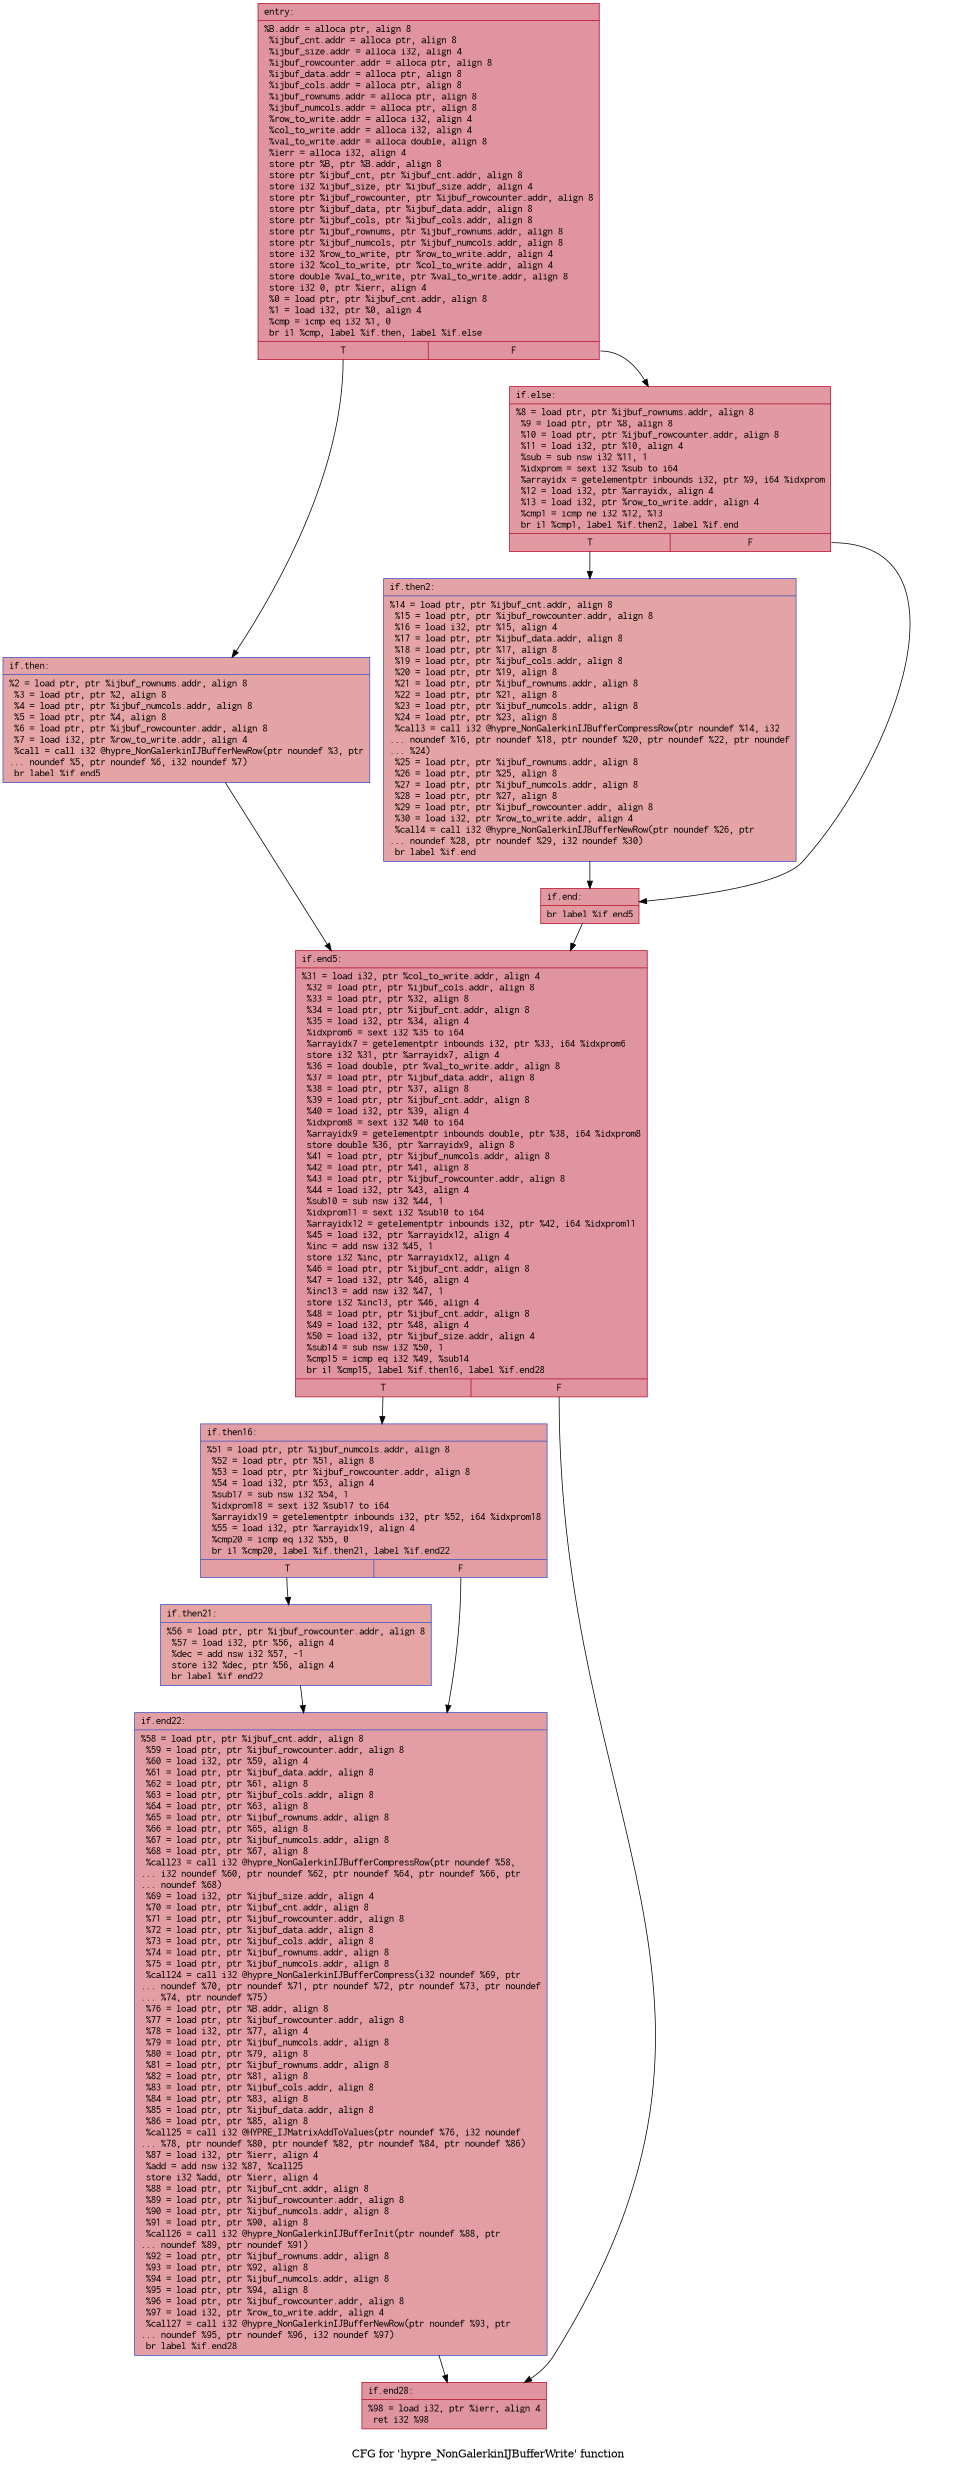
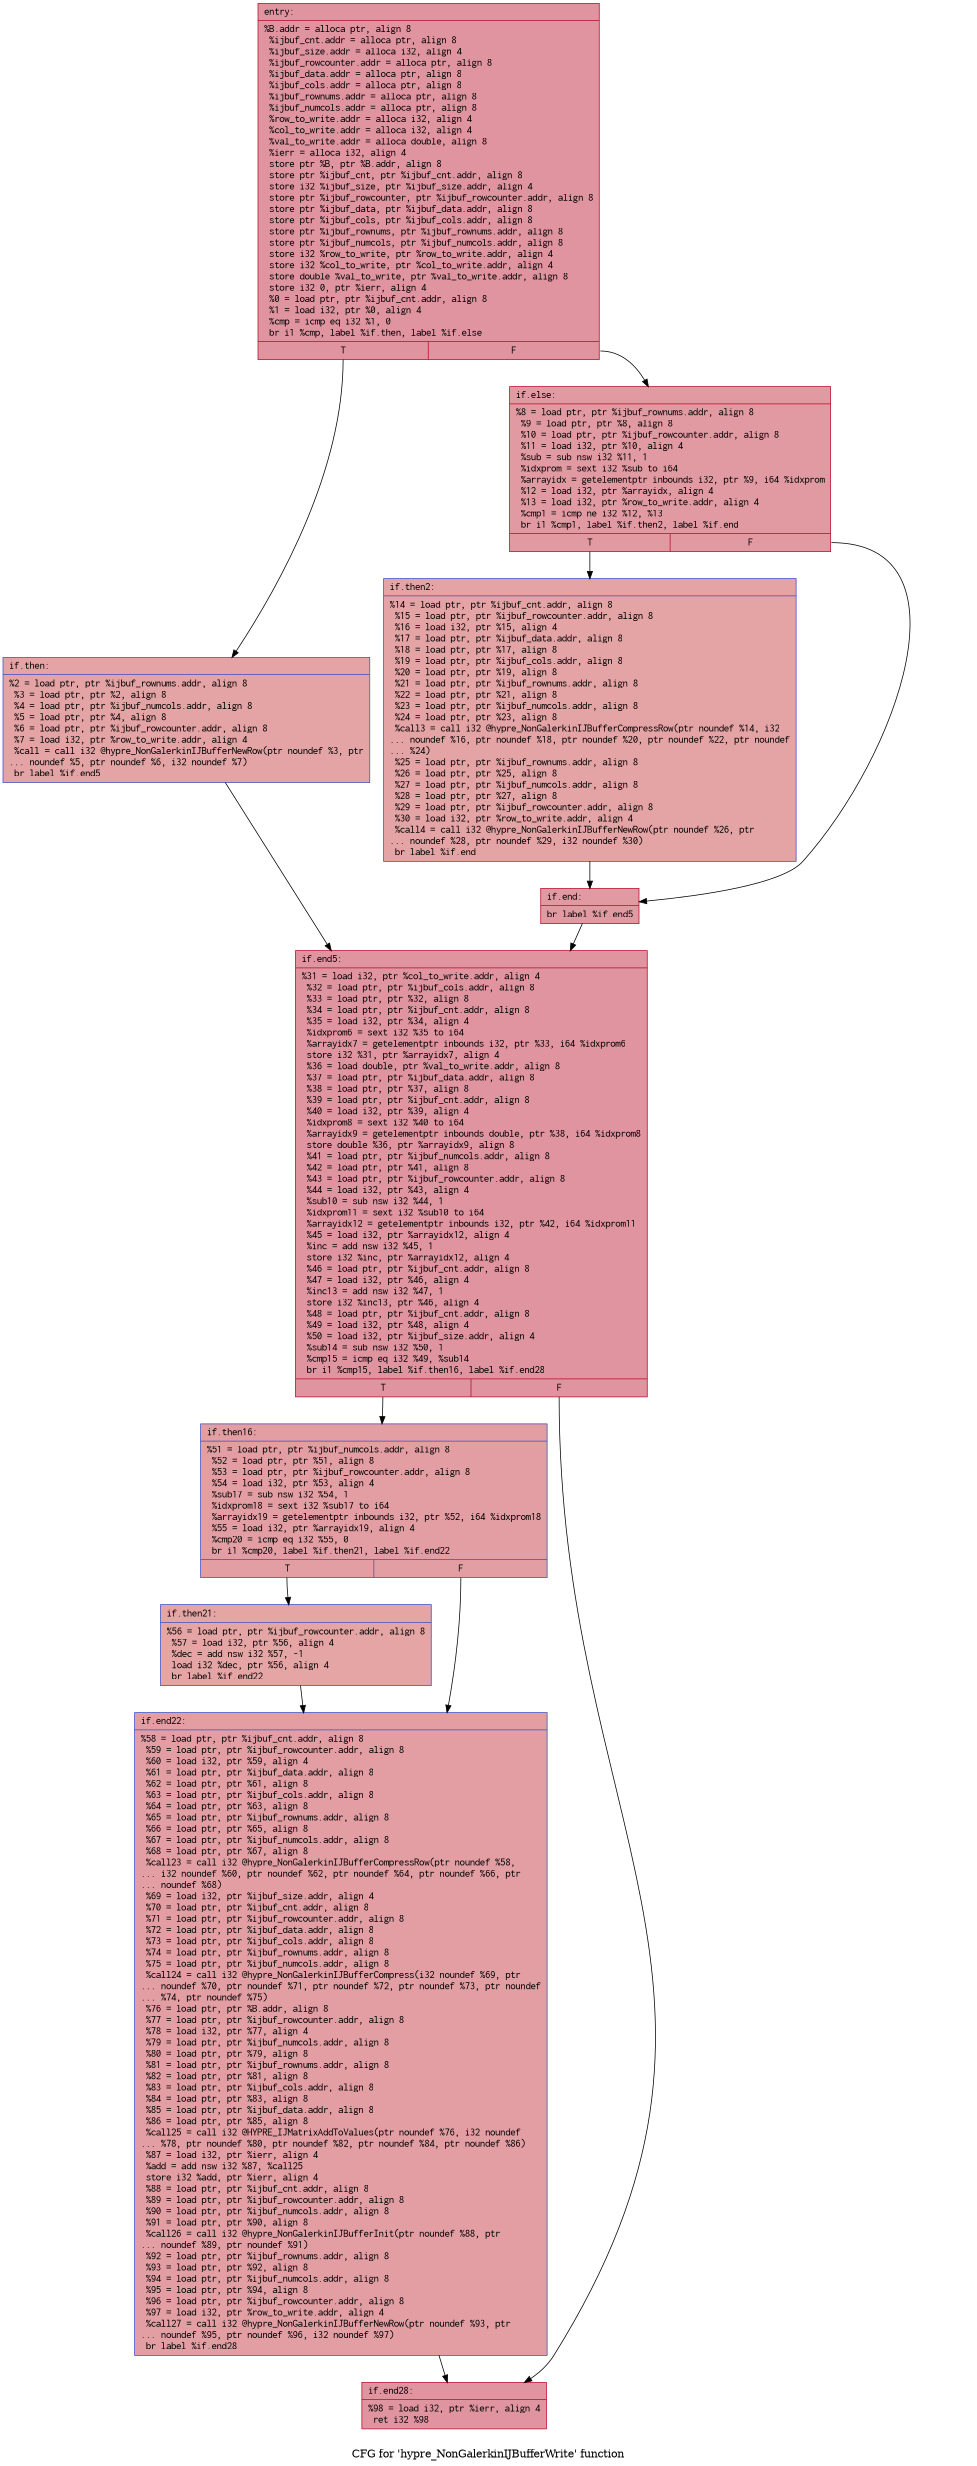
node "if.then21:": text "store i32 %dec, ptr %56, align 4" -> "load i32 %dec, ptr %56, align 4"
